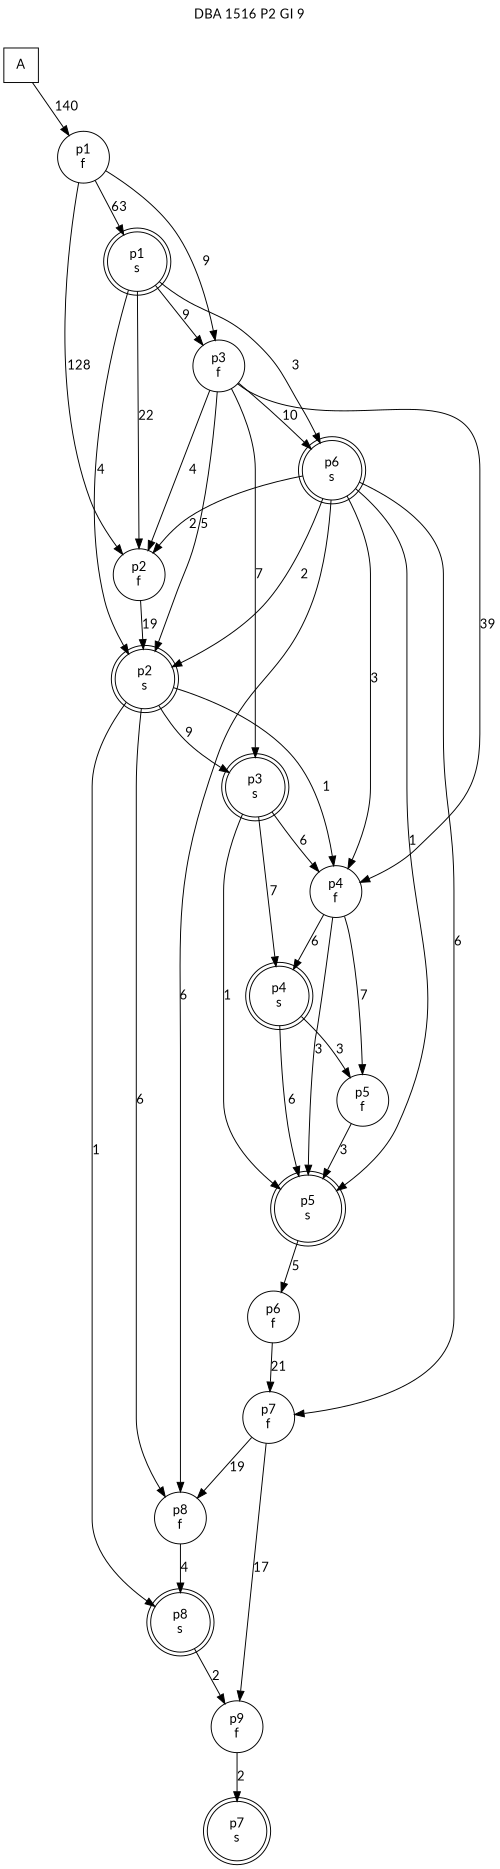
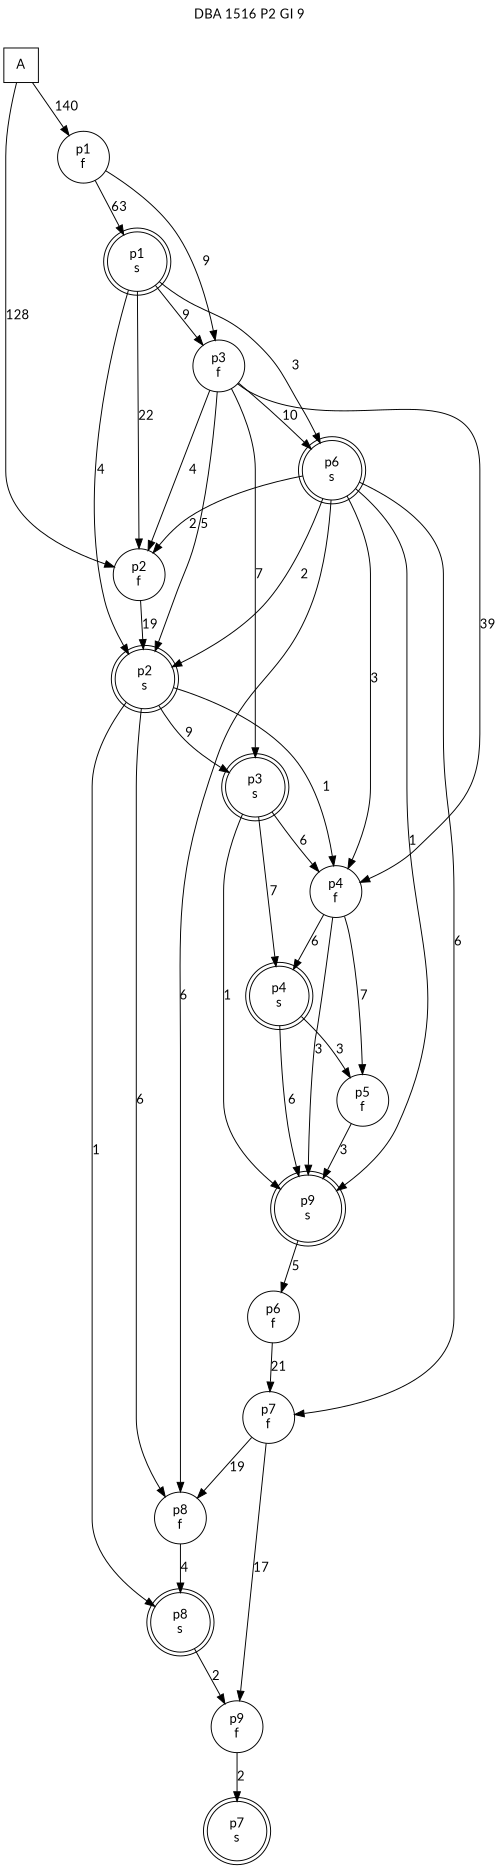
edge "p1 f" -> "p2 f": now "A" -> "p2 f"
node "p5 s": label "p5 s" -> "p9 s"
